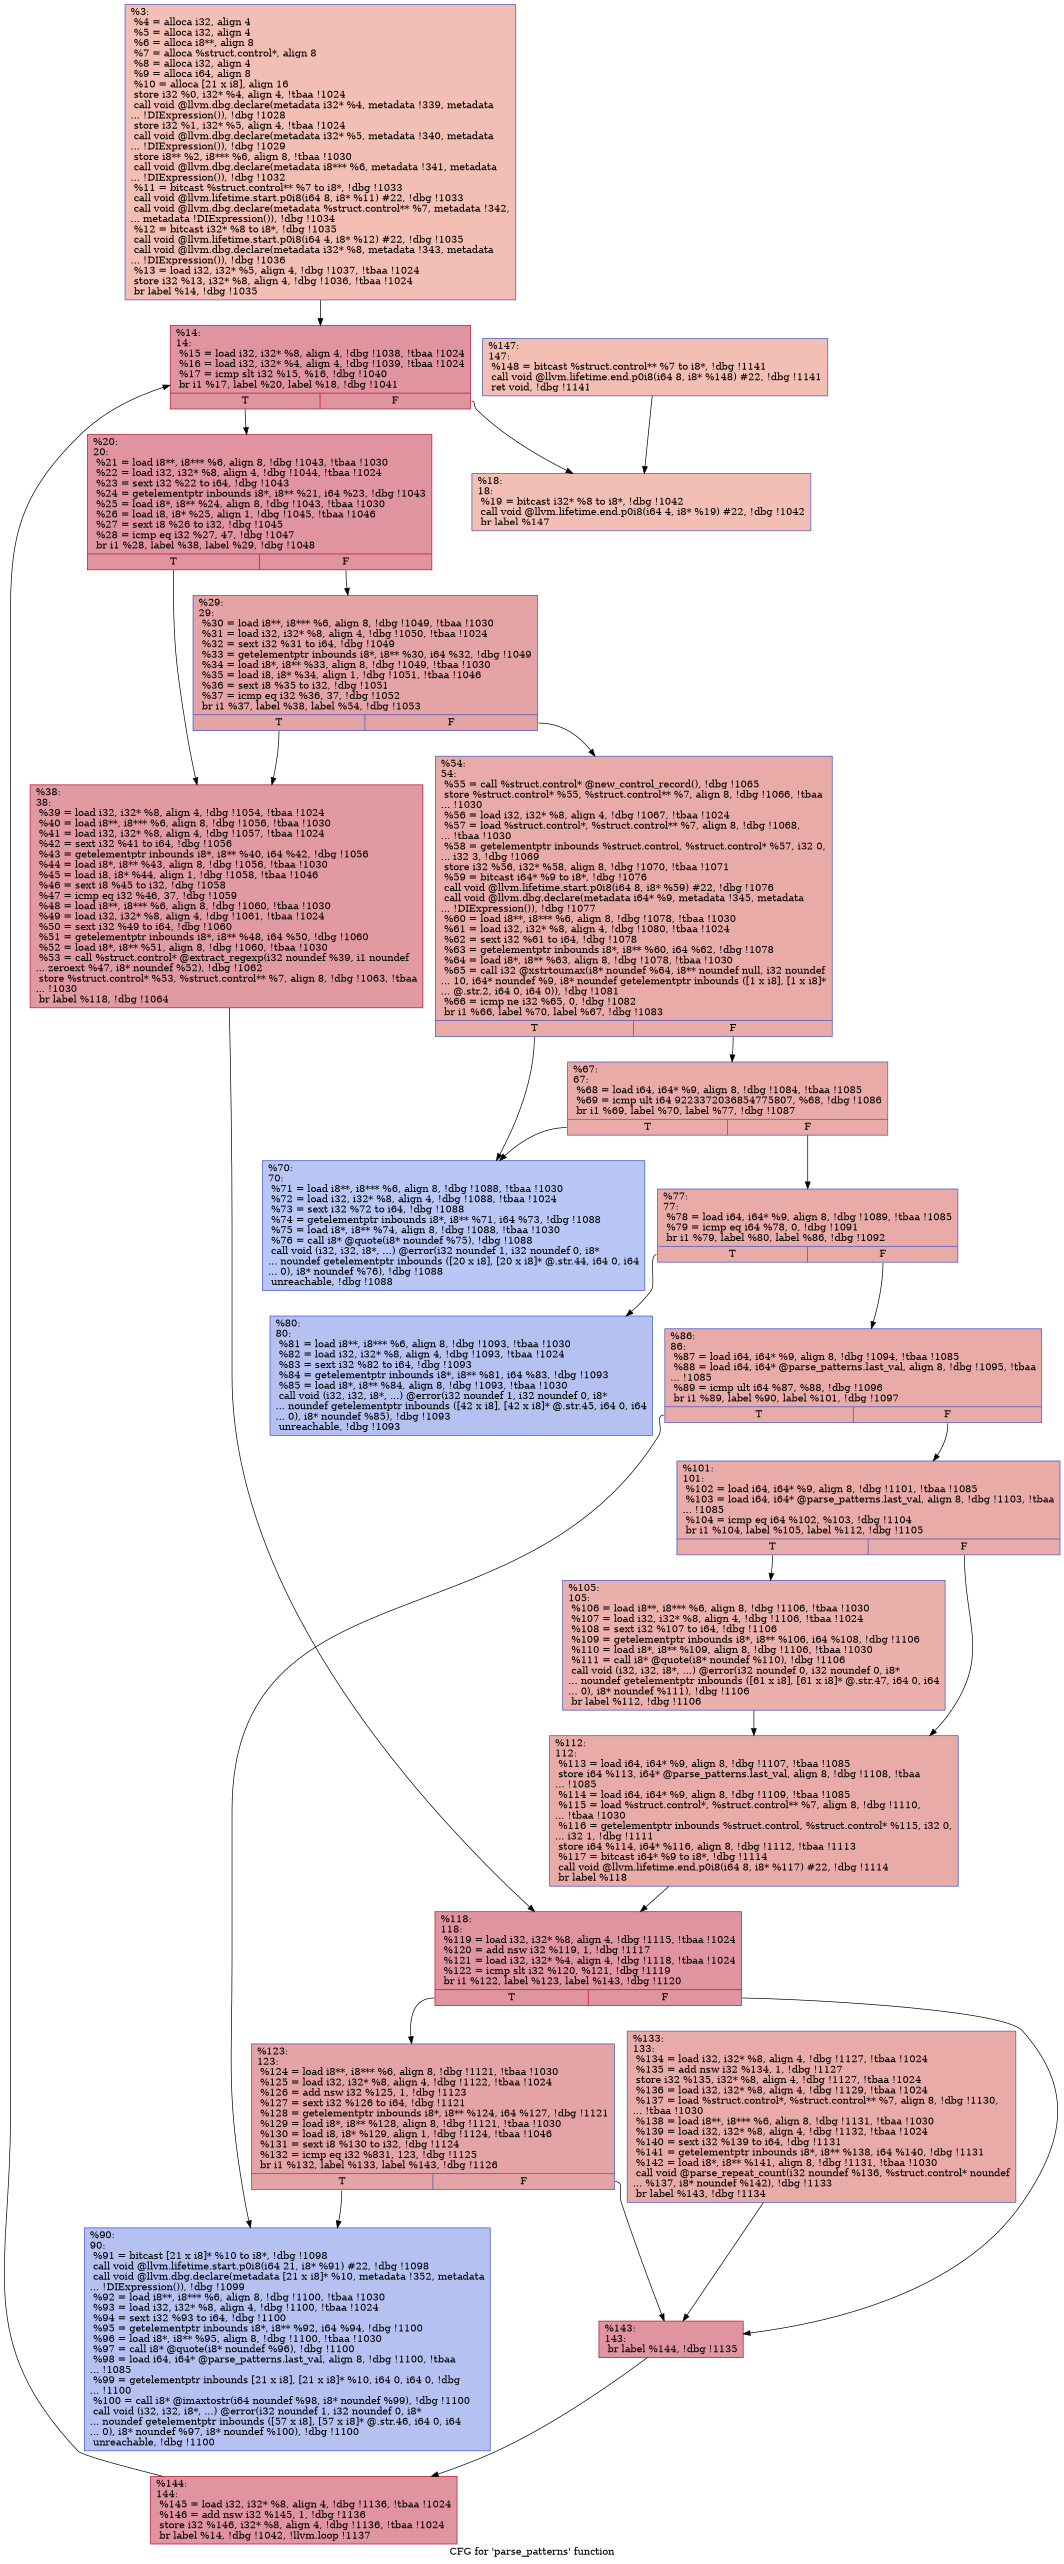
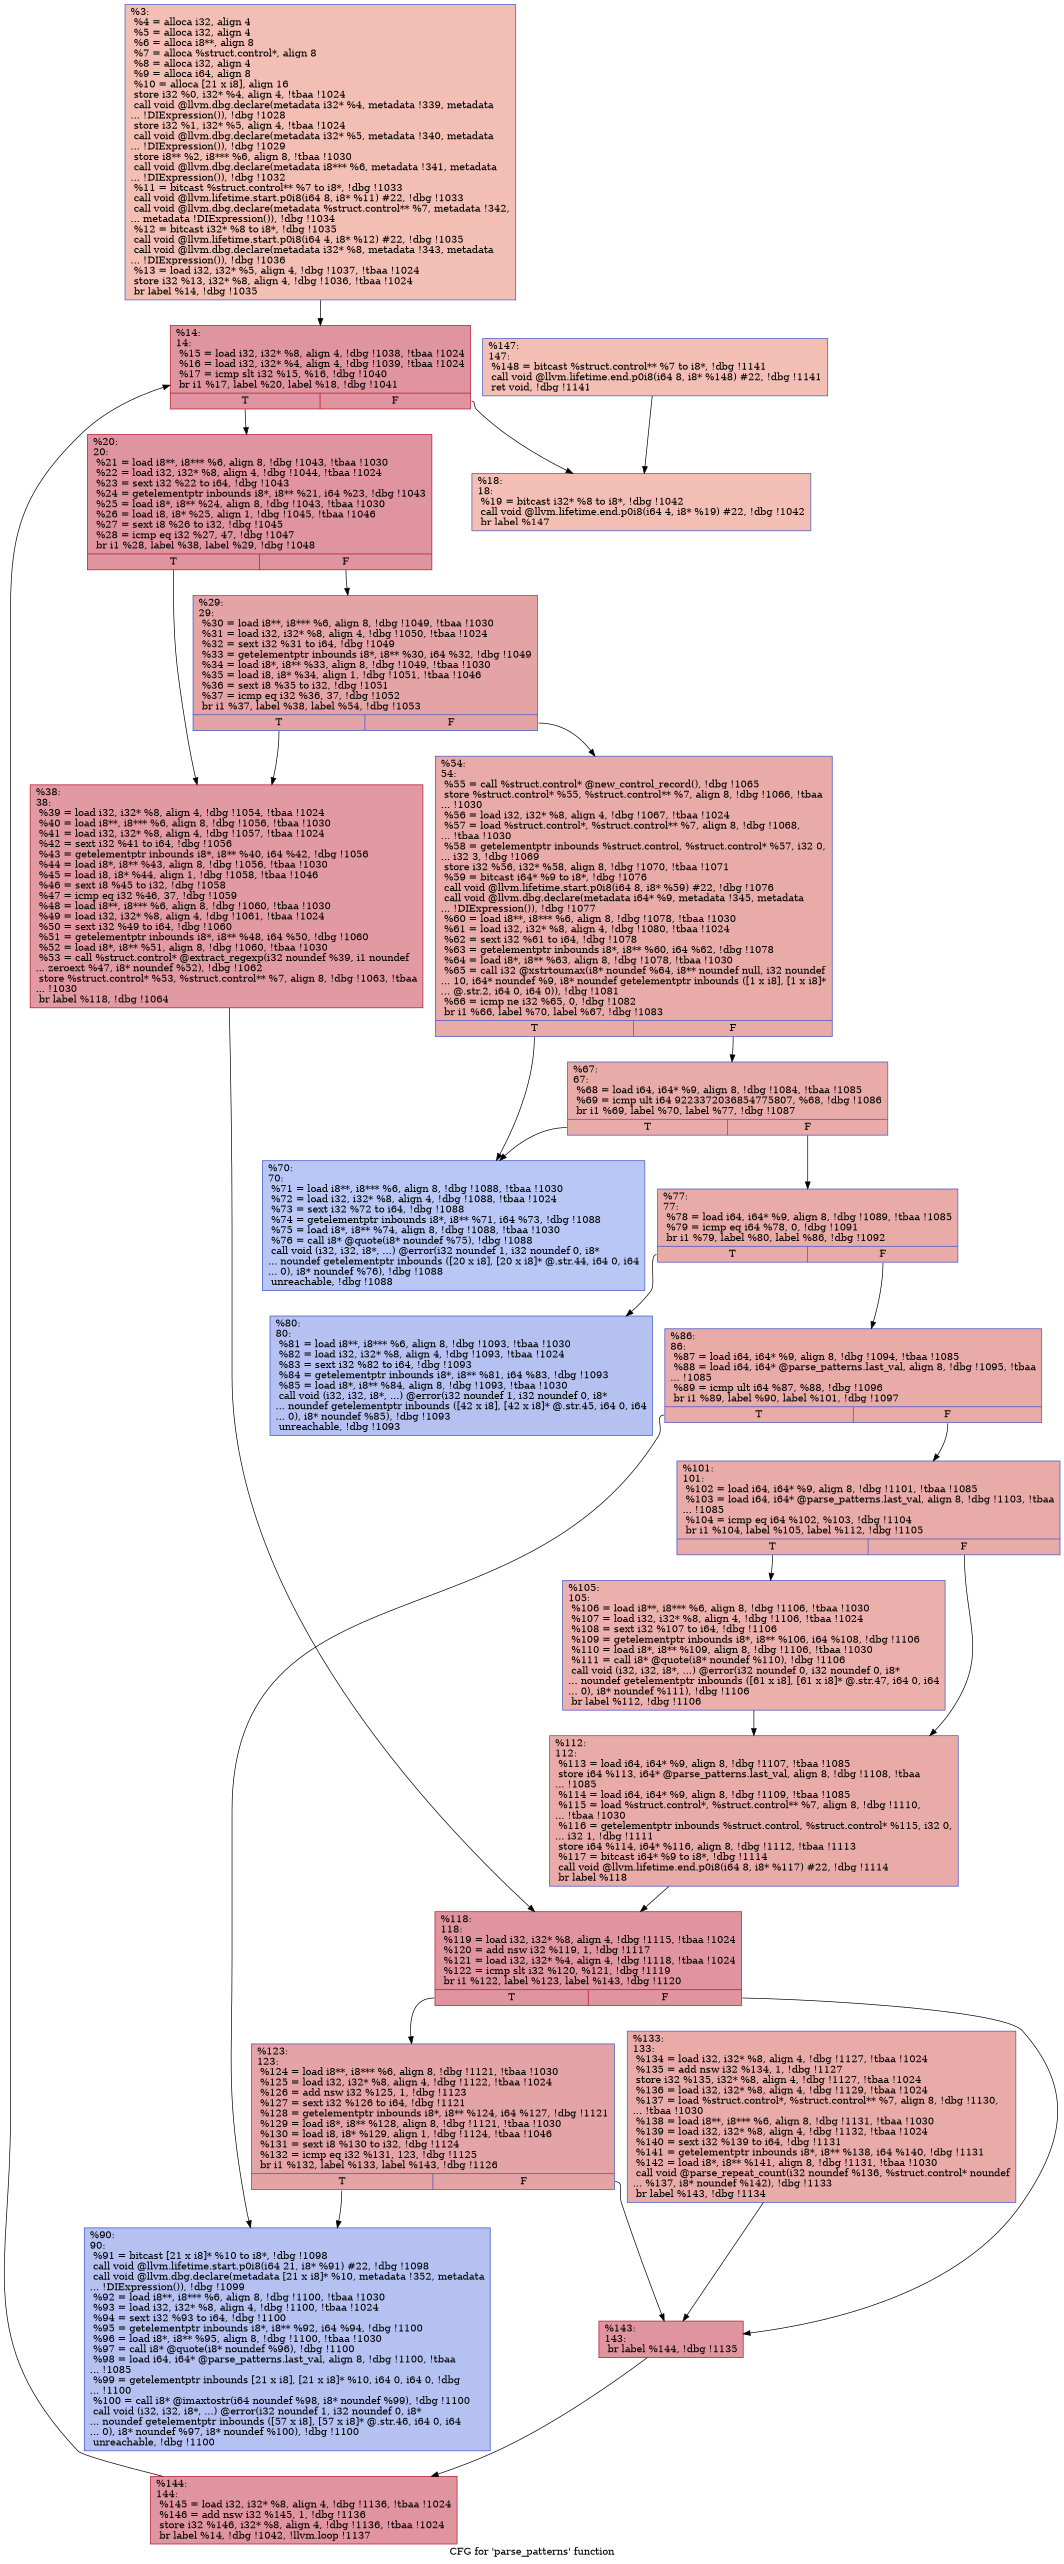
node "%123:": text "%132 = icmp eq i32 %831, 123, !dbg !1125" -> "%132 = icmp eq i32 %131, 123, !dbg !1125"
